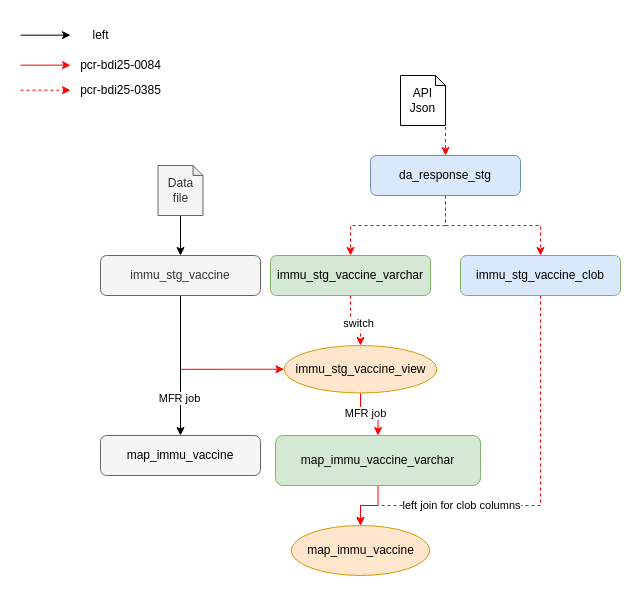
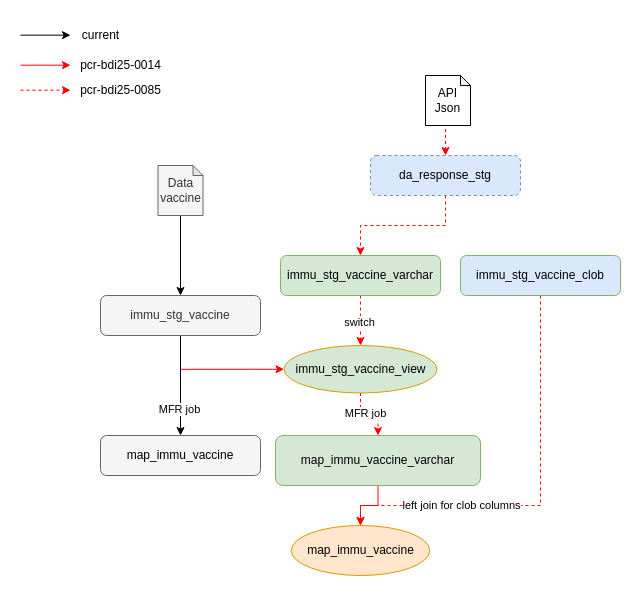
node "left": label "left" -> "current"
node "pcr-bdi25-0084": label "pcr-bdi25-0084" -> "pcr-bdi25-0014"
node "pcr-bdi25-0385": label "pcr-bdi25-0385" -> "pcr-bdi25-0085"
node "API Json": moved (423, 101) -> (448, 101)
node "da_response_stg": style solid -> dashed
node "Data file": label "Data file" -> "Data vaccine"
edge "da_response_stg" -> "immu_stg_vaccine_clob": removed
node "immu_stg_vaccine": moved (181, 276) -> (181, 316)
node "immu_stg_vaccine_varchar": moved (351, 276) -> (361, 276)
node "immu_stg_vaccine_view": fillcolor #ffe6cc -> #d5e8d4
edge "immu_stg_vaccine_view" -> "map_immu_vaccine_varchar": style solid -> dashed
